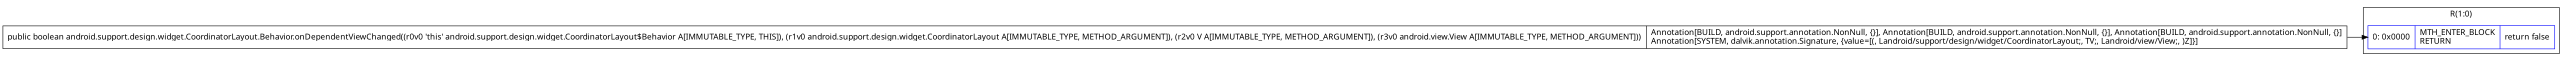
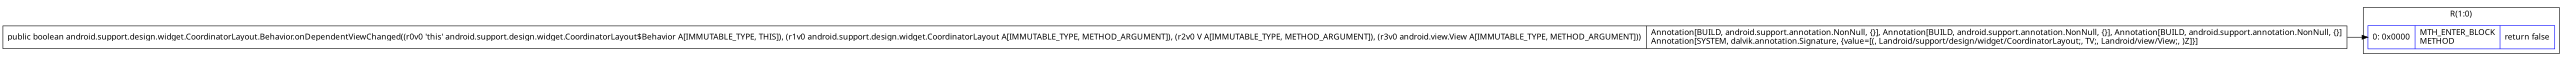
node "0: 0x0000": text "RETURN" -> "METHOD"
